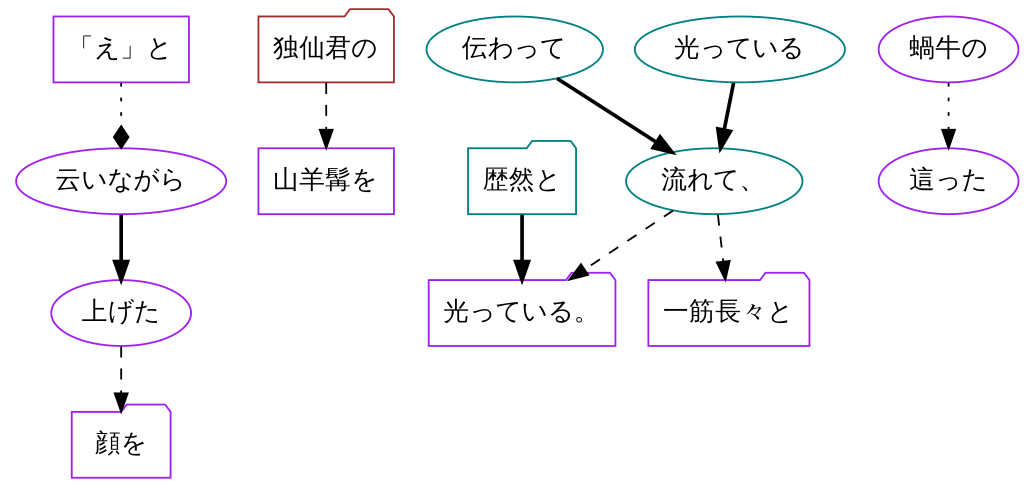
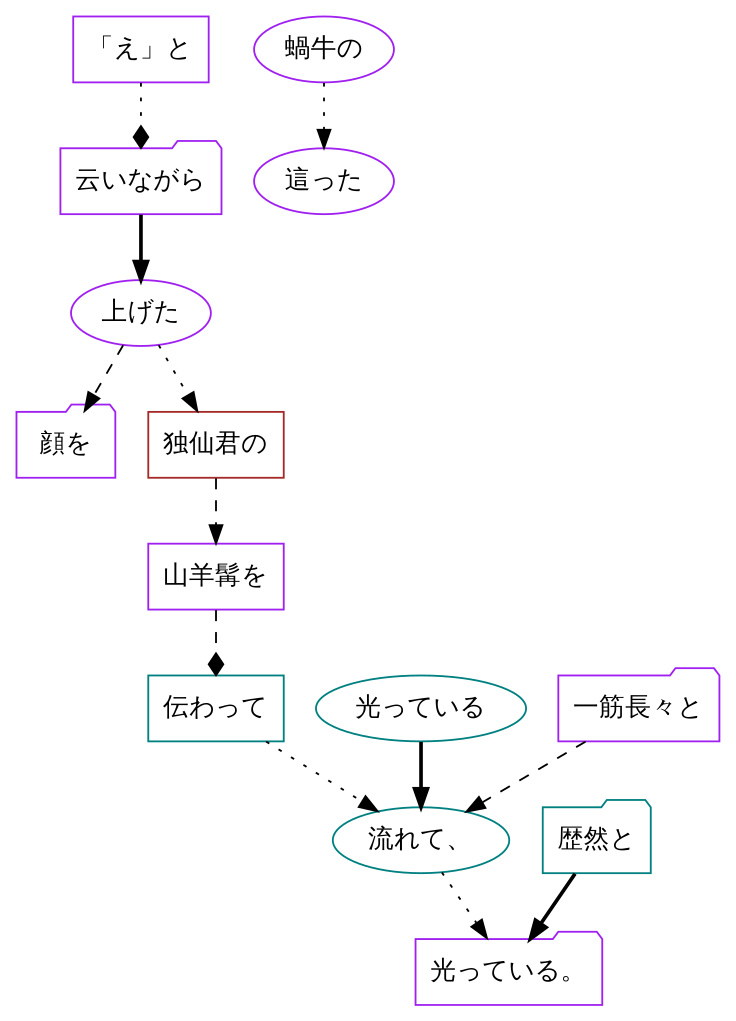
node "独仙君の": shape folder -> box
node "伝わって": shape ellipse -> box
edge "伝わって" -> "流れて、": style bold -> dotted
node "云いながら": shape ellipse -> folder
edge "流れて、" -> "一筋長々と": reversed
edge "流れて、" -> "光っている。": style dashed -> dotted
edge "上げた" -> "独仙君の": added
edge "山羊髯を" -> "伝わって": added
